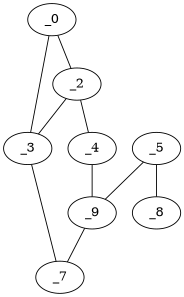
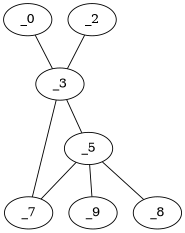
edge "_0" -- "_2": removed
edge "_3" -- "_5": added
node "_4": removed
edge "_9" -- "_7": now "_5" -- "_7"
